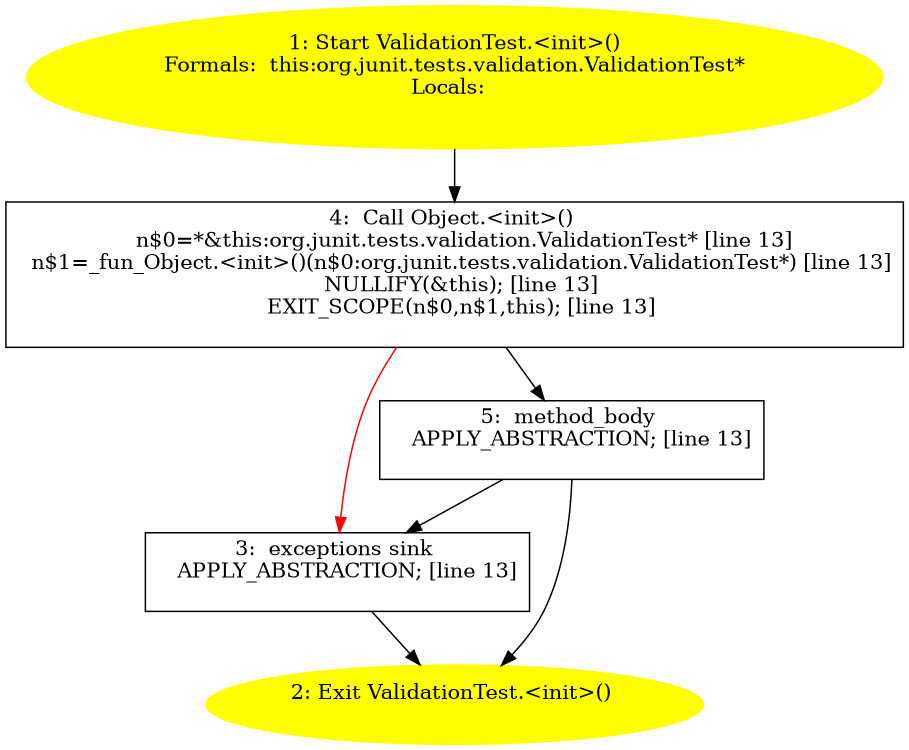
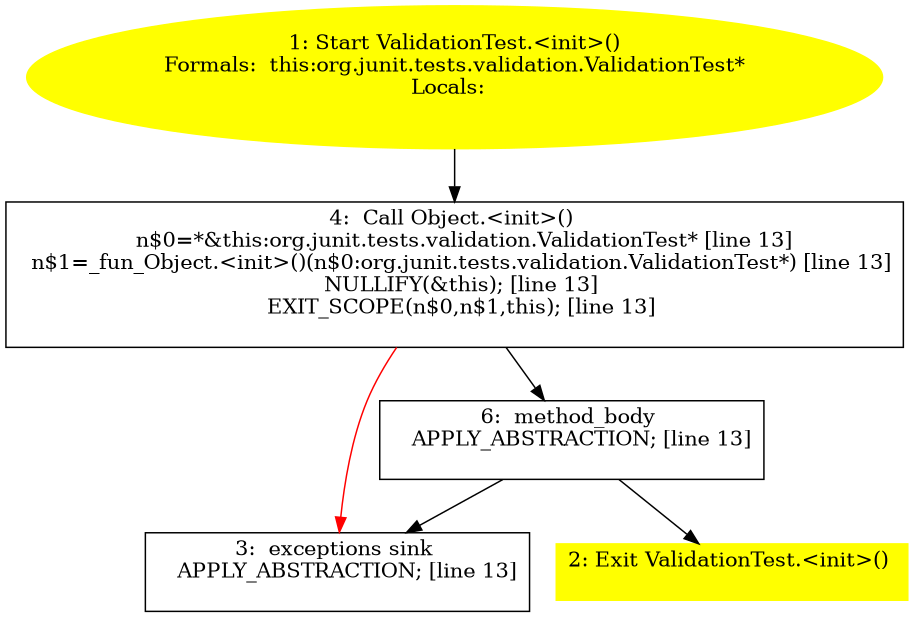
node "5:  method_body APPLY_ABSTRACTION; [line 13]": label "5:  method_body APPLY_ABSTRACTION; [line 13]" -> "6:  method_body APPLY_ABSTRACTION; [line 13]"
edge "3:  exceptions sink APPLY_ABSTRACTION; [line 13]" -> "2: Exit ValidationTest.<init>()": removed
node "2: Exit ValidationTest.<init>()": shape ellipse -> box
